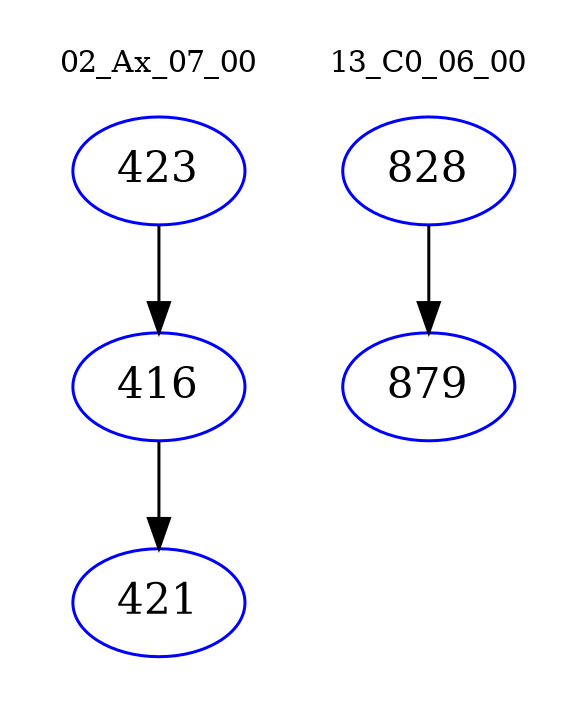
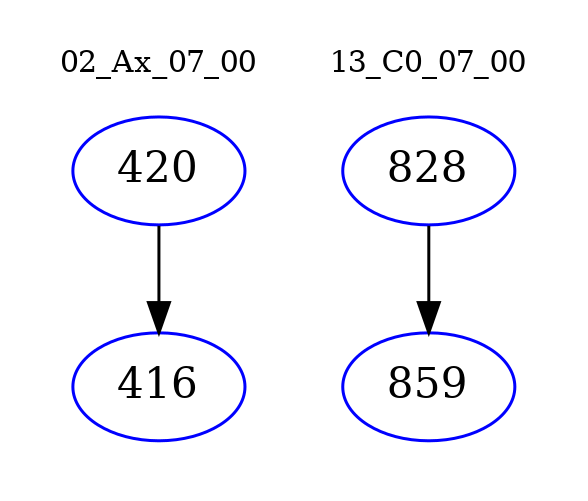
cluster "13_C0_06_00": label "13_C0_06_00" -> "13_C0_07_00"
node "423": label "423" -> "420"
node "879": label "879" -> "859"
node "421": removed
